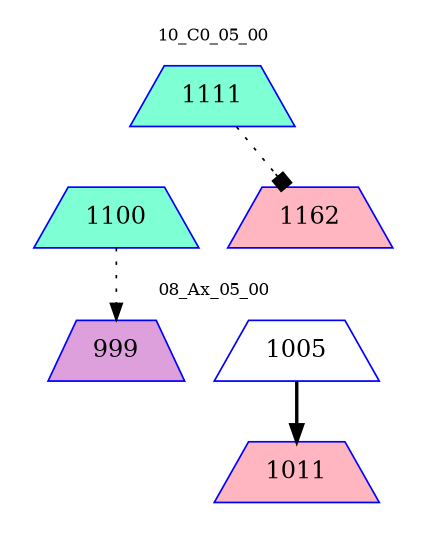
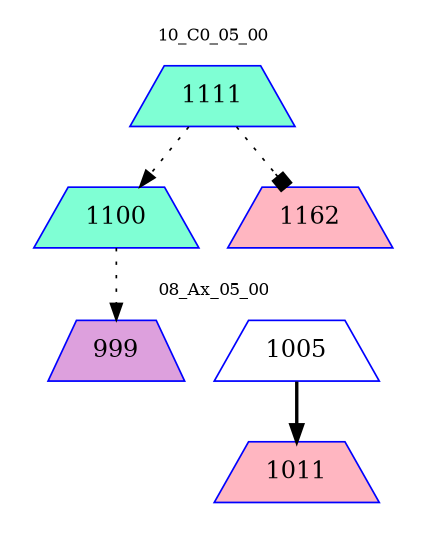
edge "1111" -> "1100": added
